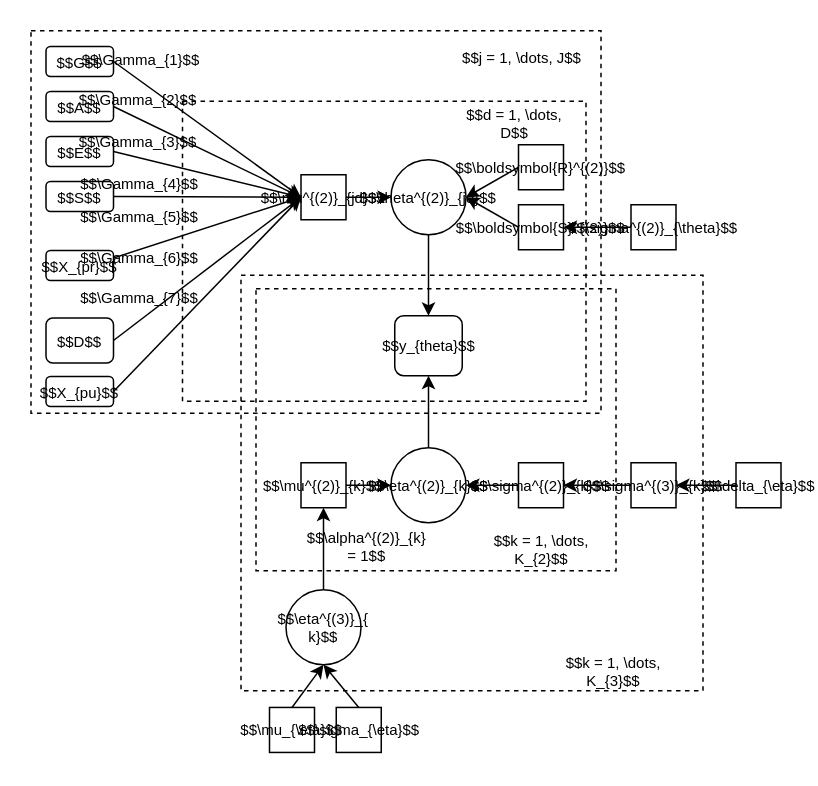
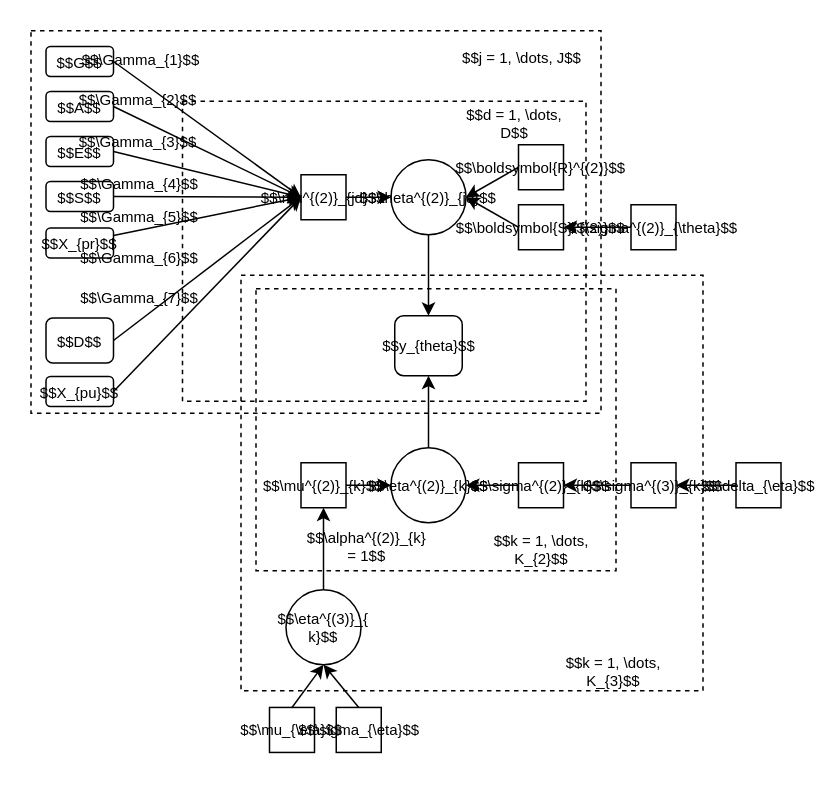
node "$$X_{pr}$$": moved (80, 266) -> (80, 243)
